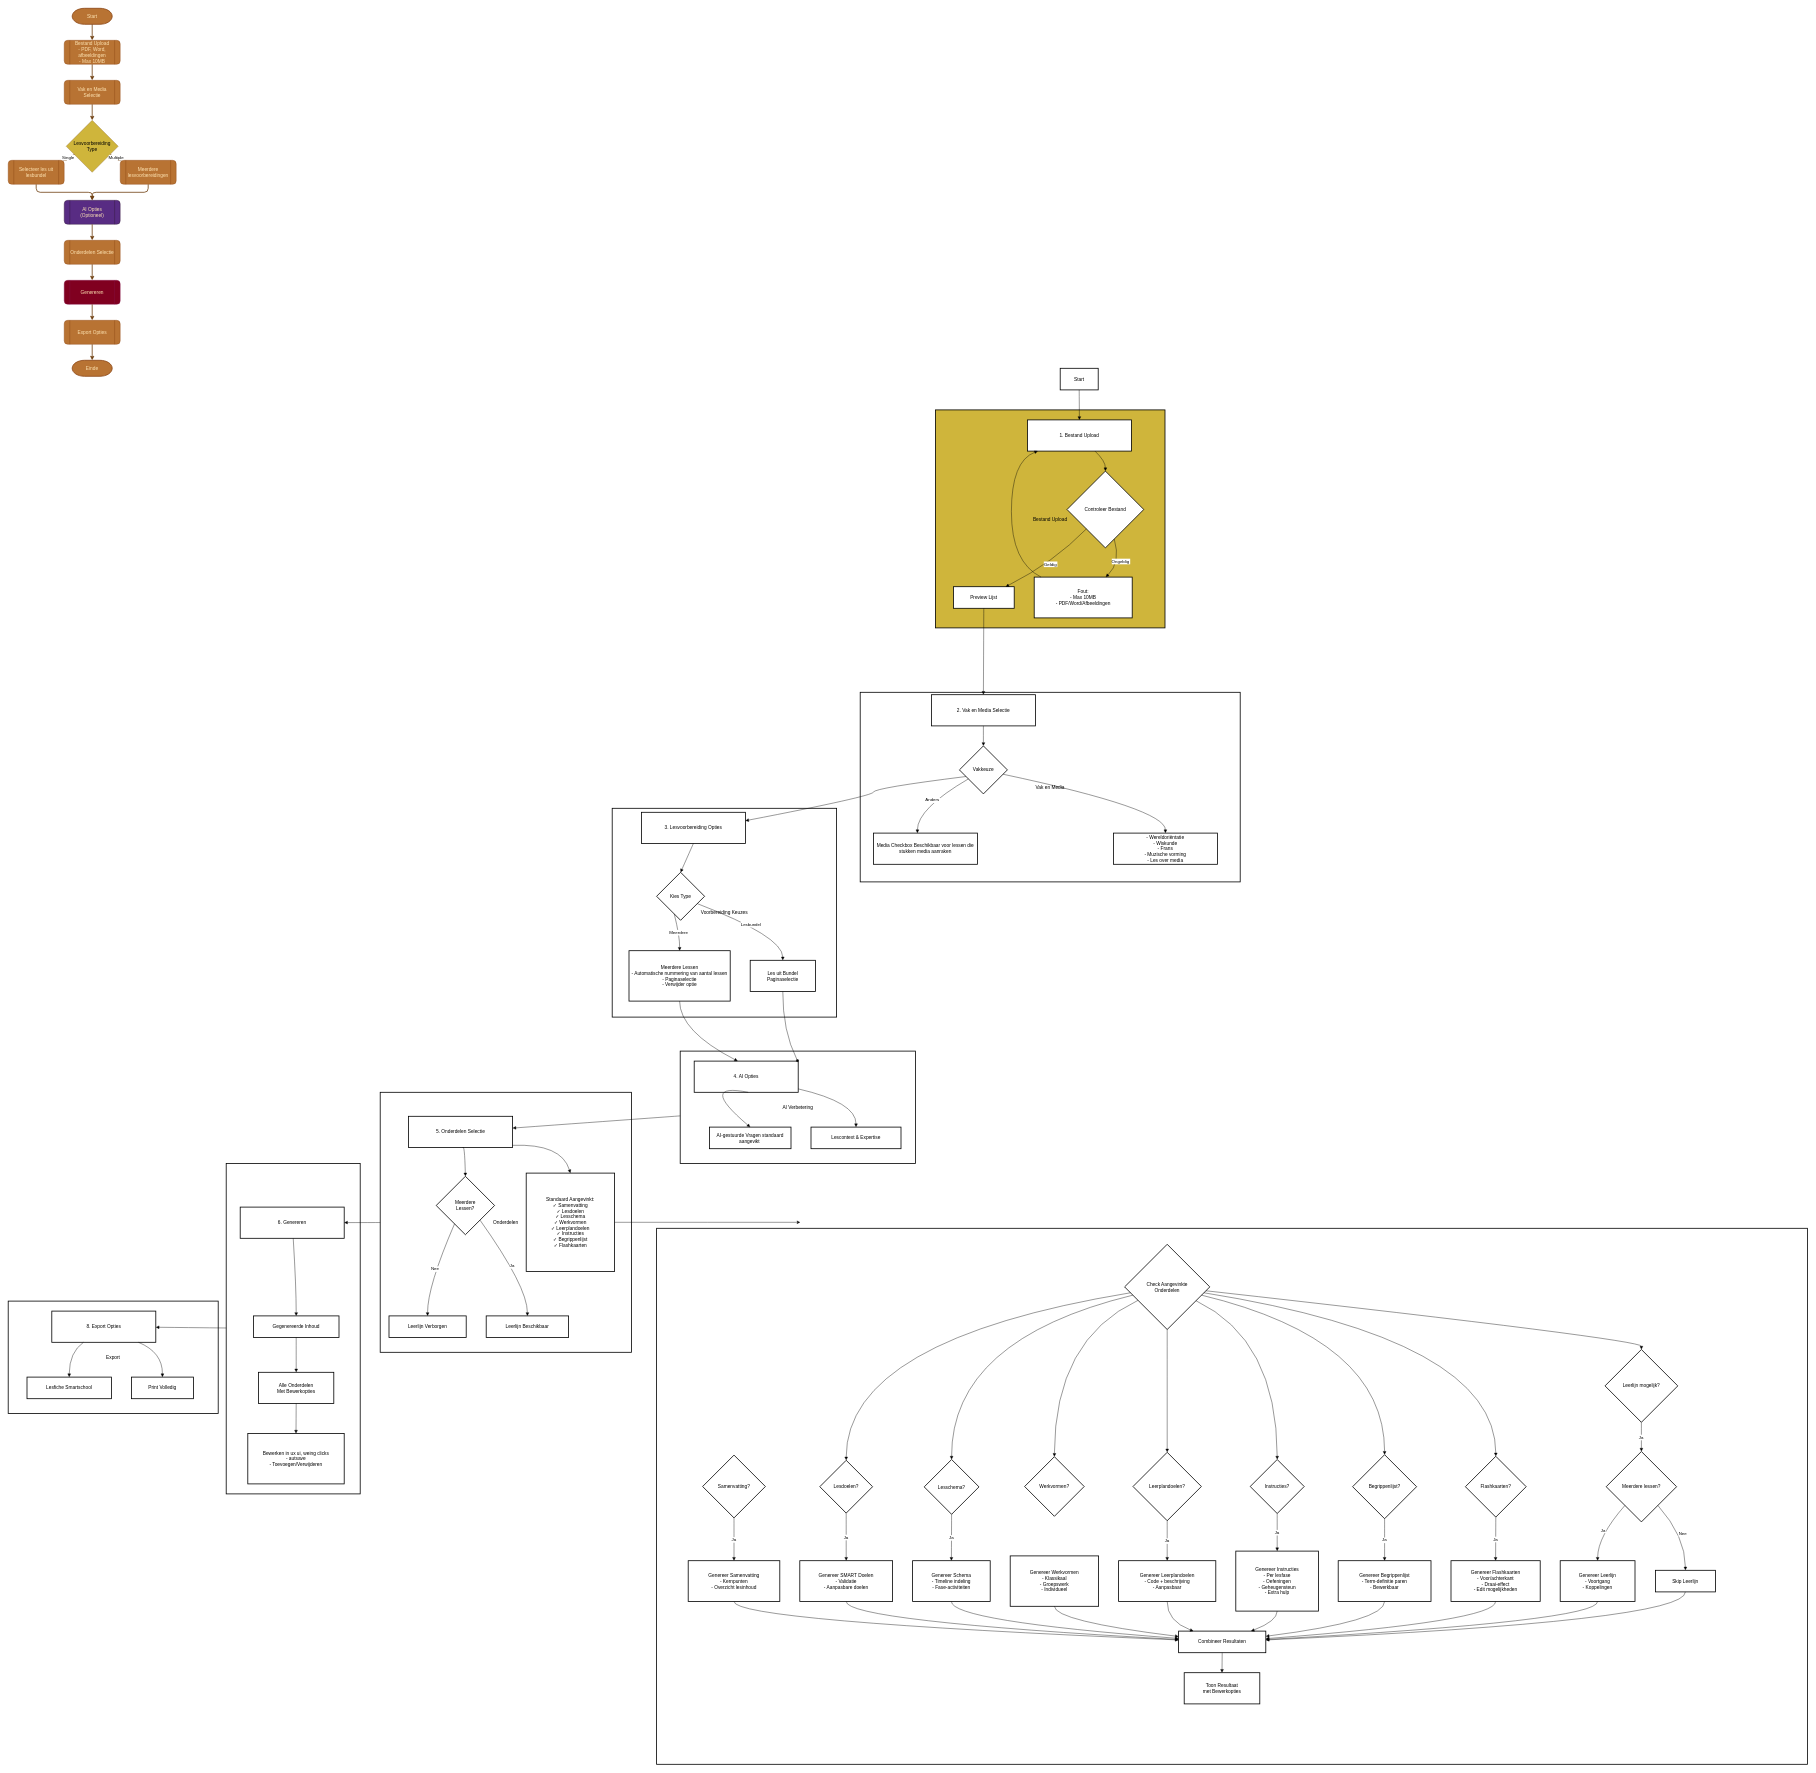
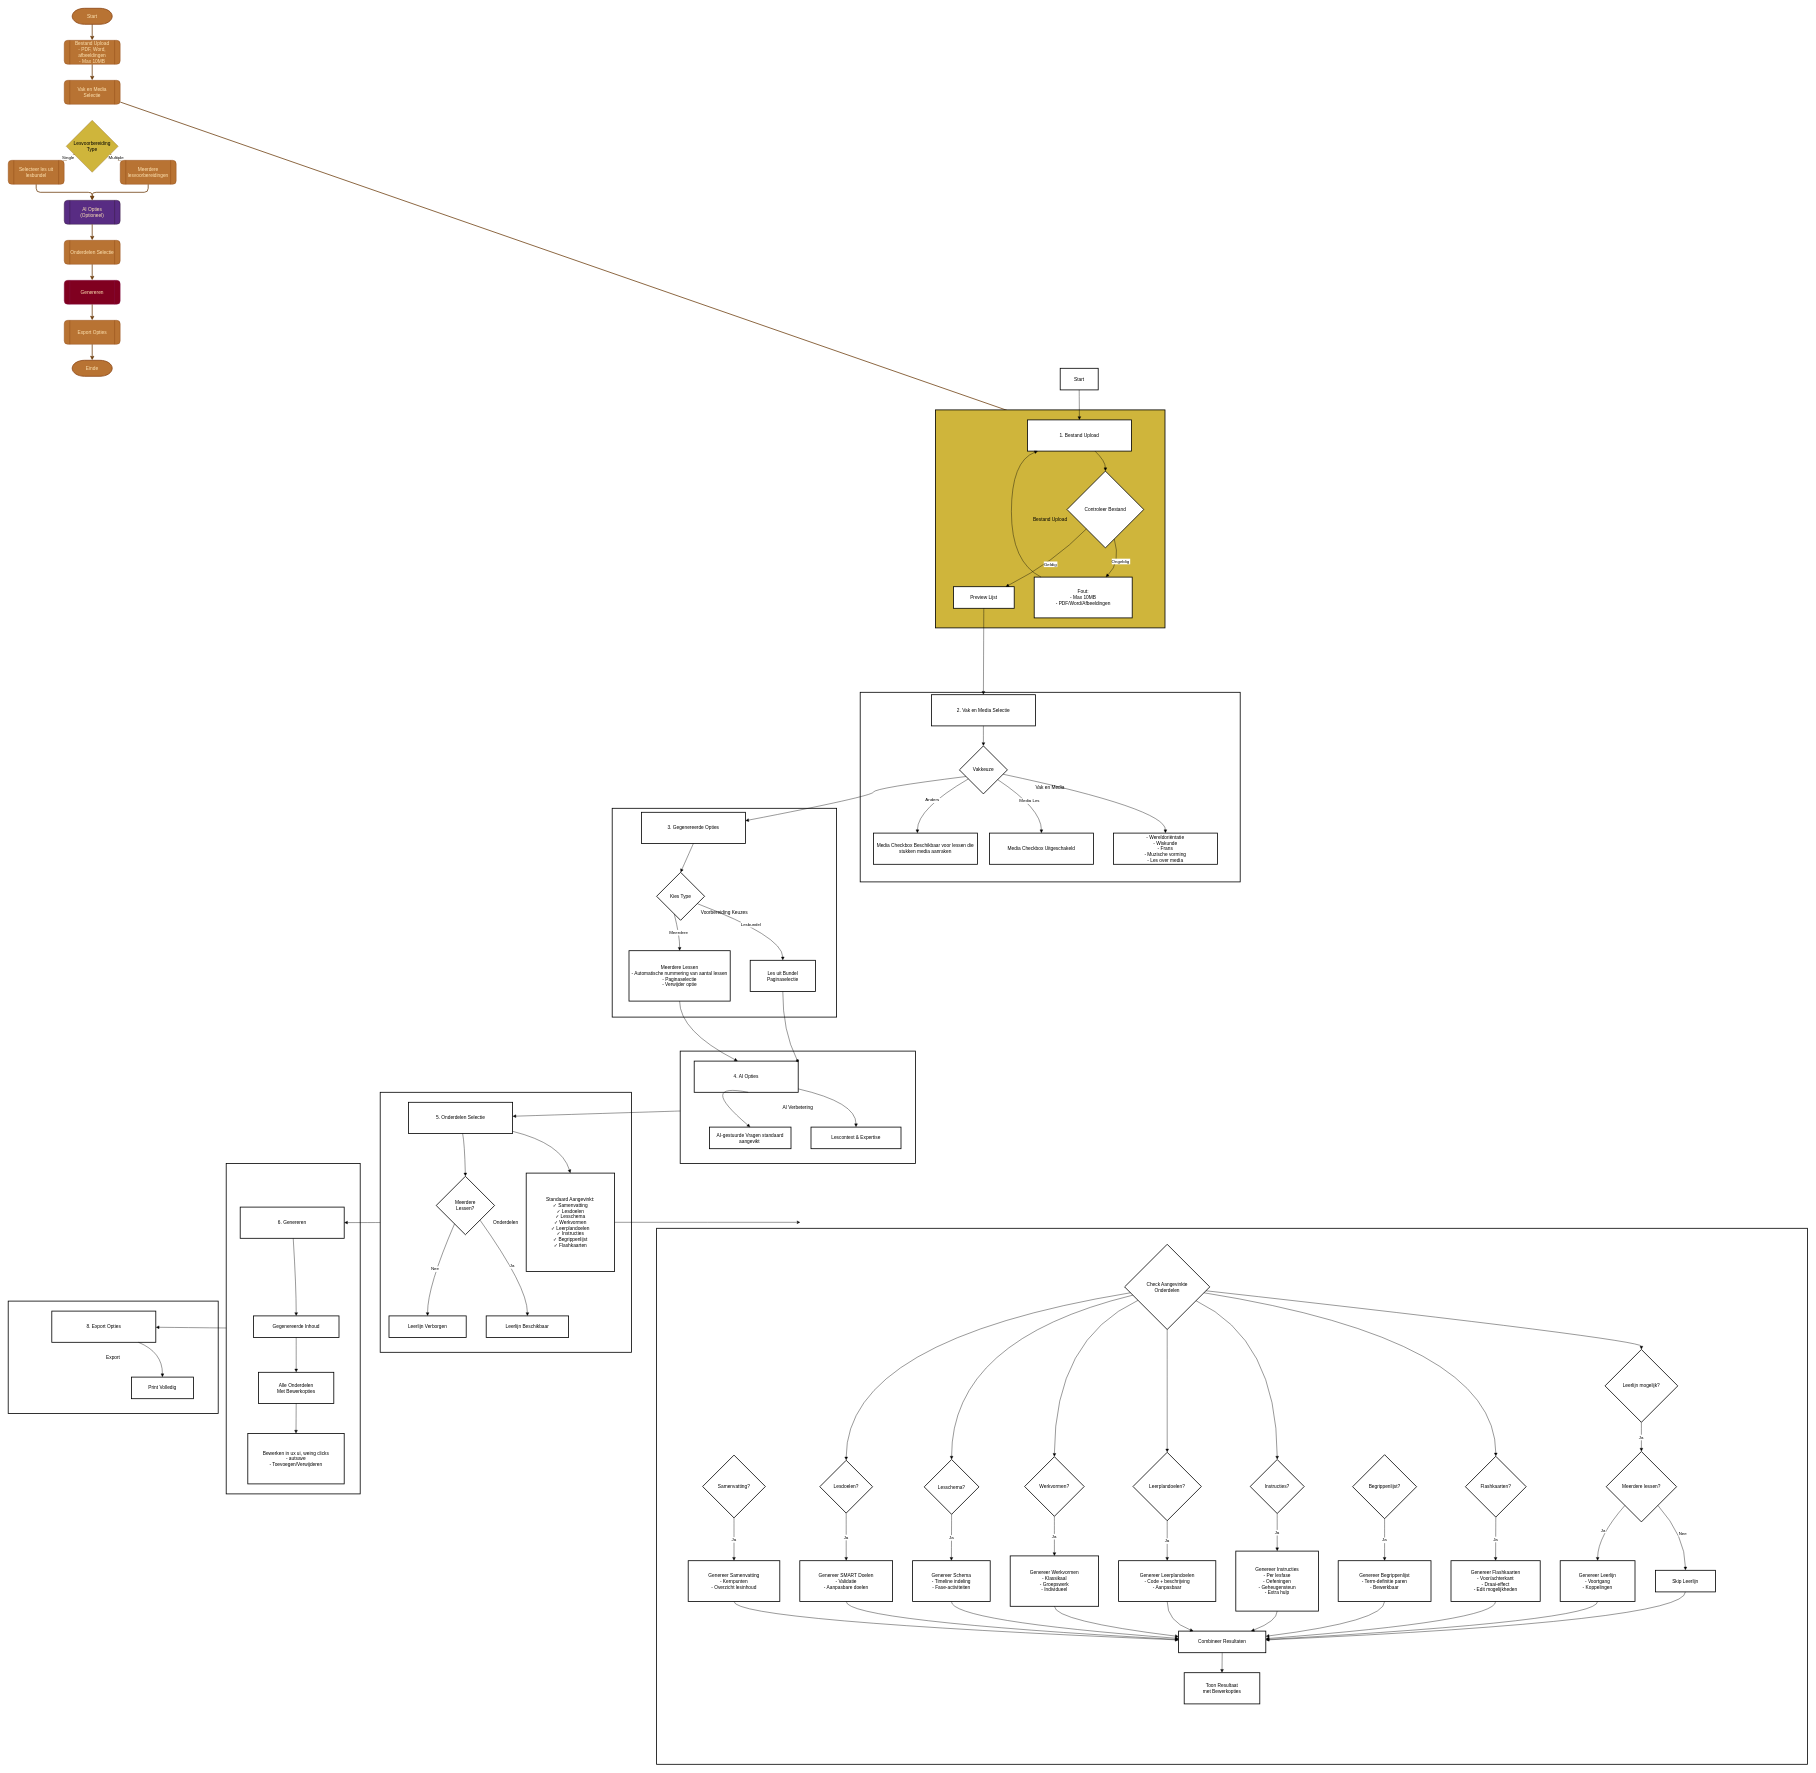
edge "Vak en Media Selectie" -> "Lesvoorbereiding Type": now "Vak en Media Selectie" -> "1. Bestand Upload"
node "3. Lesvoorbereiding Opties": label "3. Lesvoorbereiding Opties" -> "3. Gegenereerde Opties"
edge "Vakkeuze" -> "Media Checkbox Uitgeschakeld": added, label "Media Les"
node "Media Checkbox Uitgeschakeld": added
node "5. Onderdelen Selectie": moved (461, 1132) -> (461, 1118)
edge "8. Export Opties" -> "Lesfiche Smartschool": removed
node "Lesfiche Smartschool": removed
edge "Check Aangevinkte Onderdelen" -> "Begrippenlijst?": removed
edge "Werkvormen?" -> "Genereer Werkvormen - Klassikaal - Groepswerk - Individueel": added, label "Ja"
